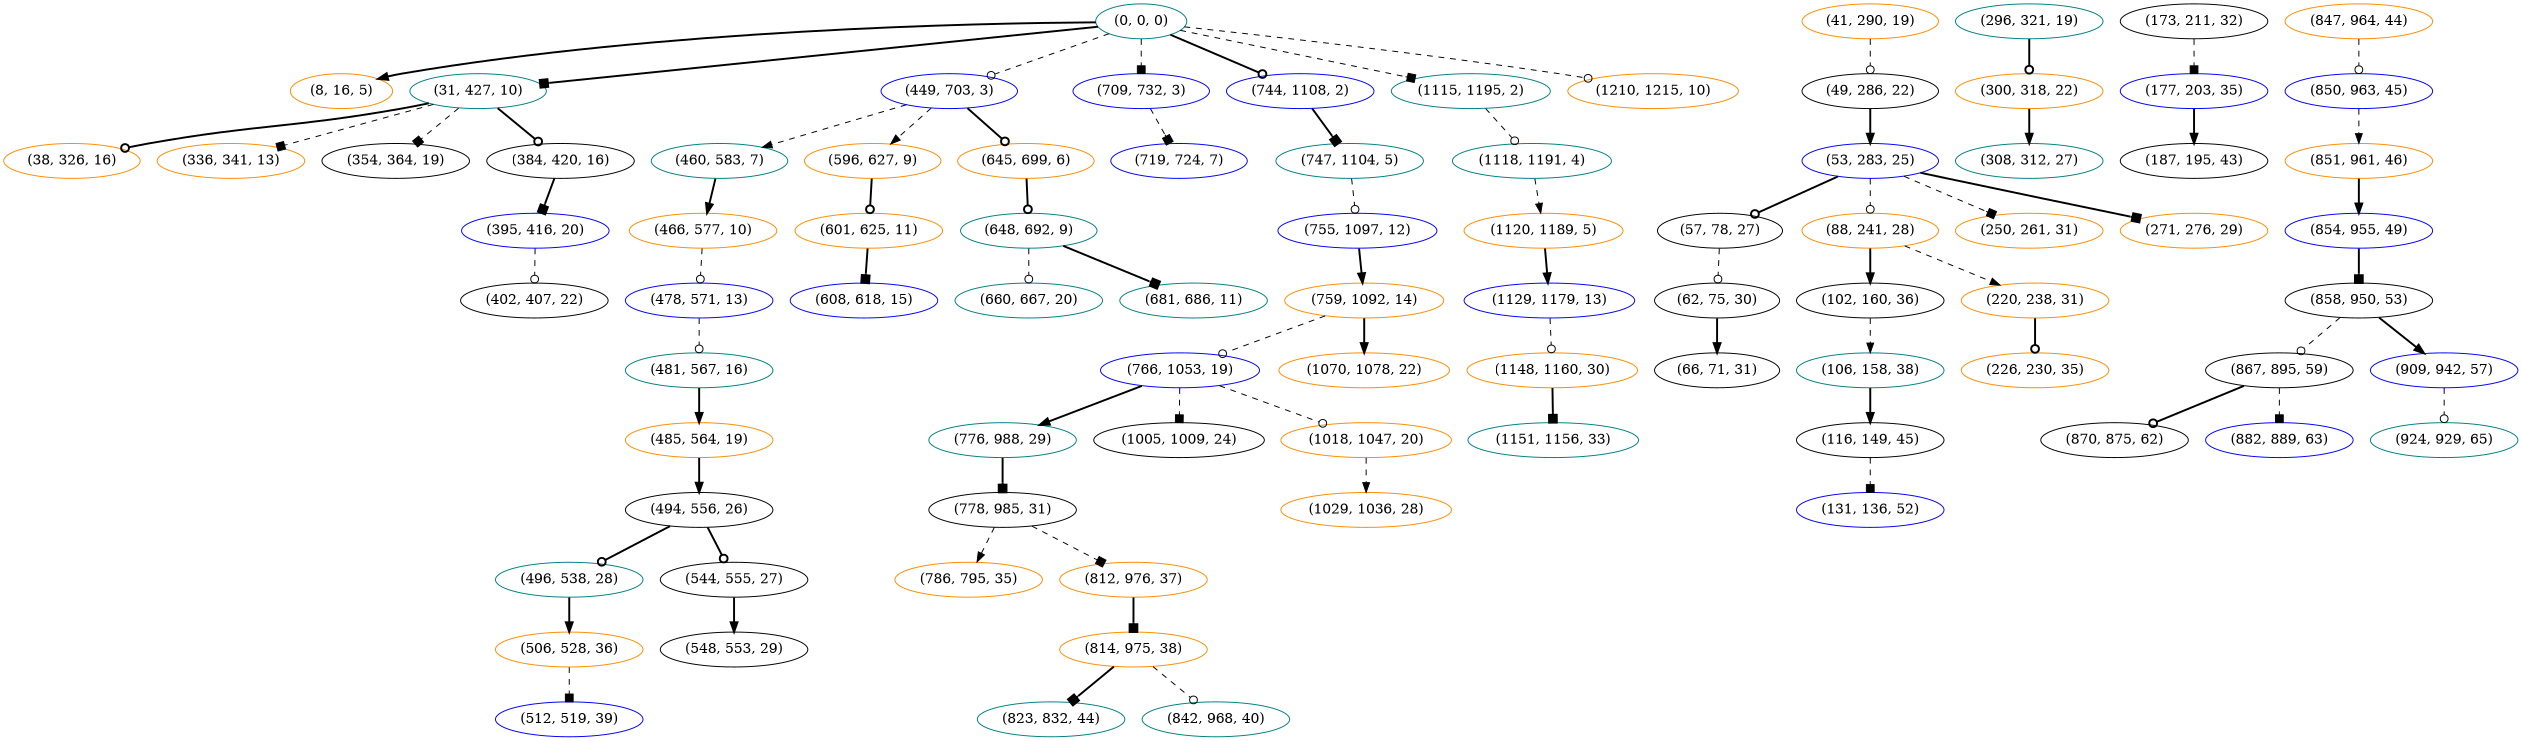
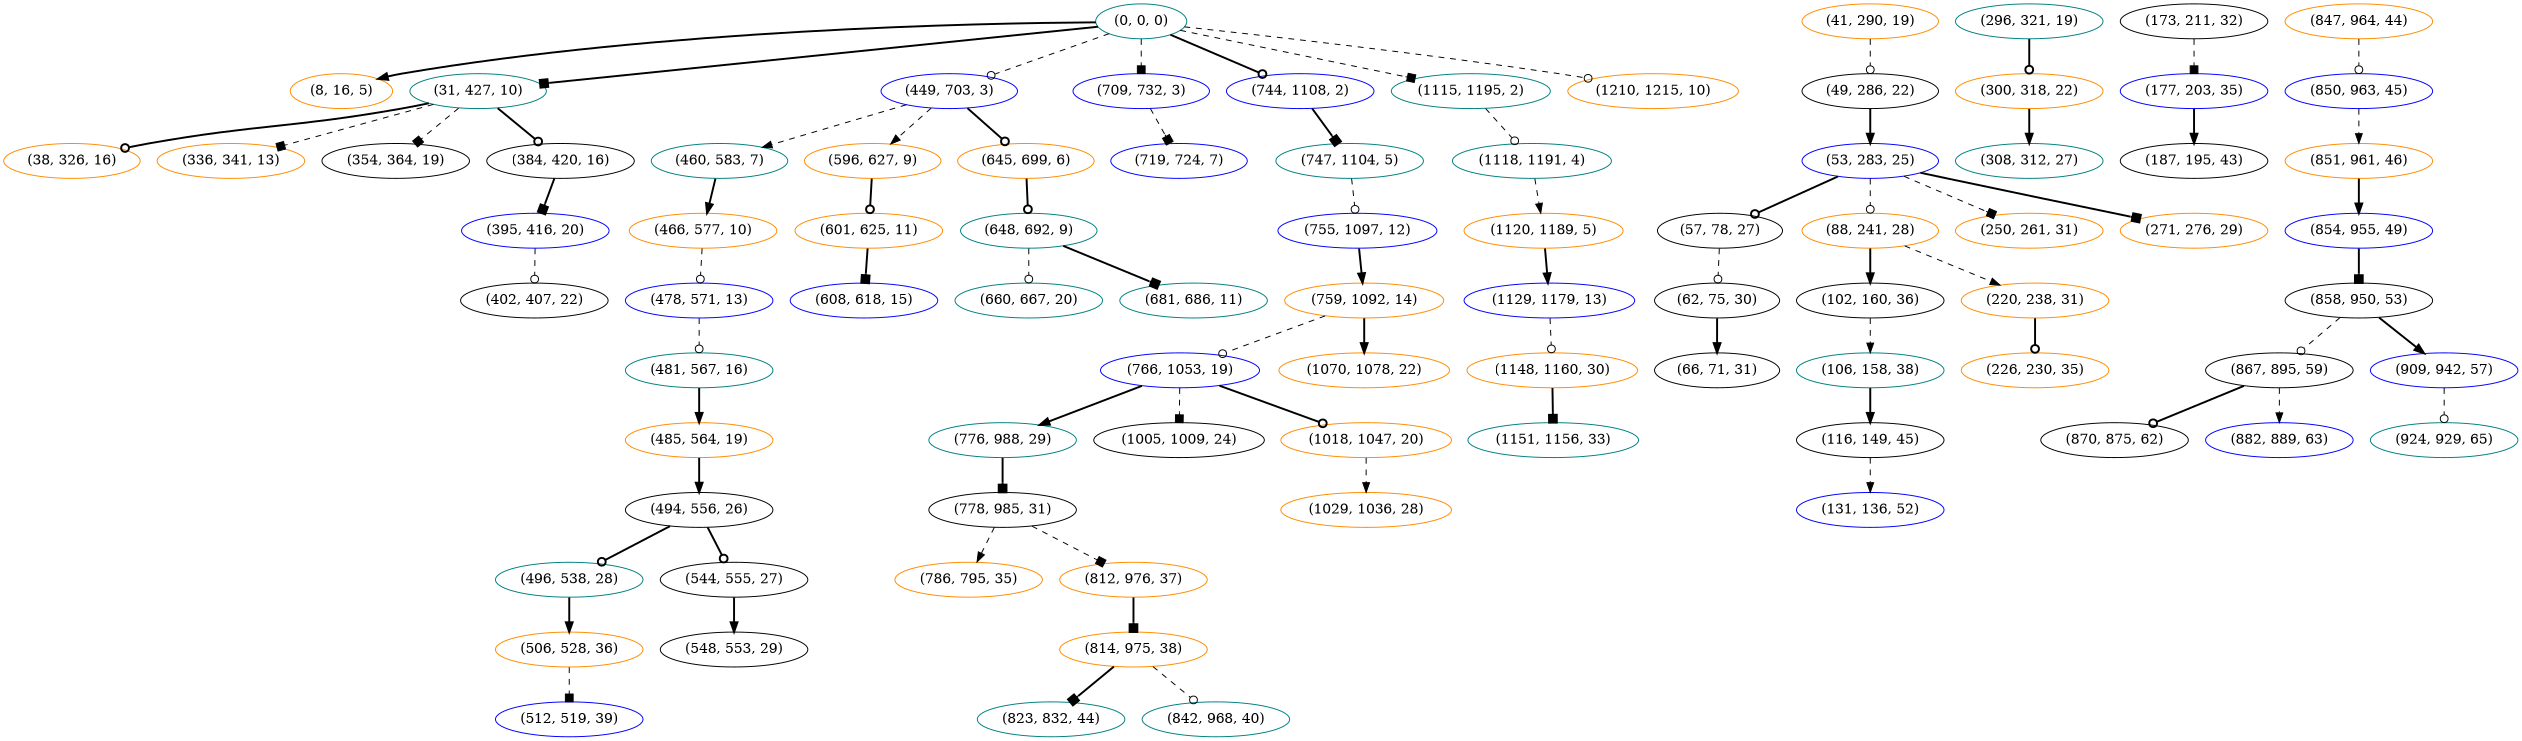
edge "(867, 895, 59)" -> "(882, 889, 63)": arrowhead box -> normal
edge "(766, 1053, 19)" -> "(1018, 1047, 20)": style dashed -> bold
edge "(116, 149, 45)" -> "(131, 136, 52)": arrowhead box -> normal
